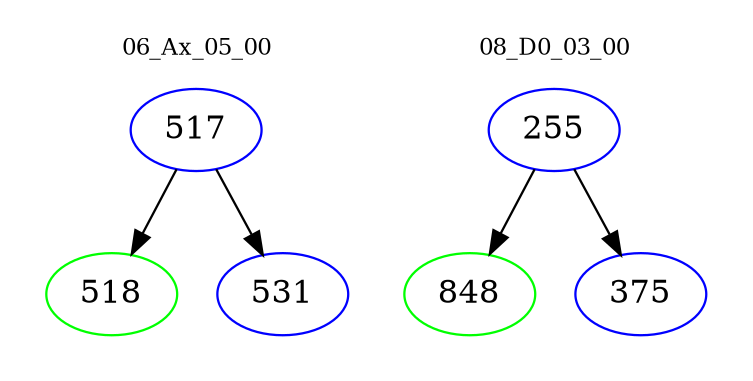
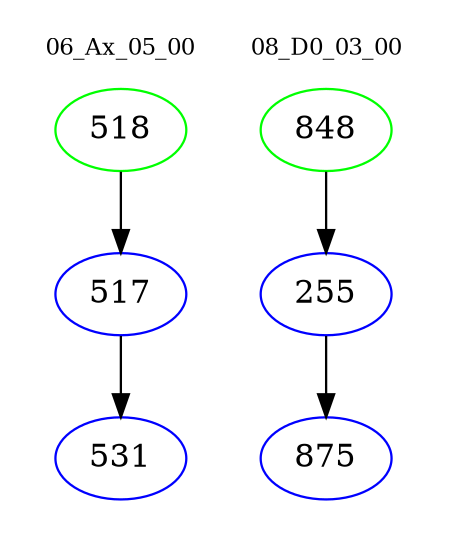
edge "517" -> "518": reversed
edge "255" -> "848": reversed
node "375": label "375" -> "875"
